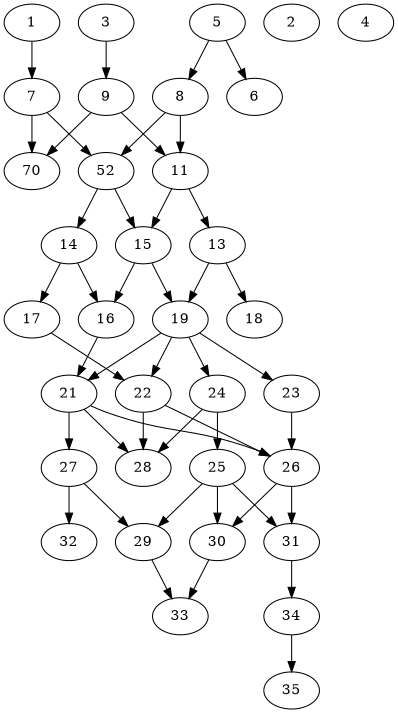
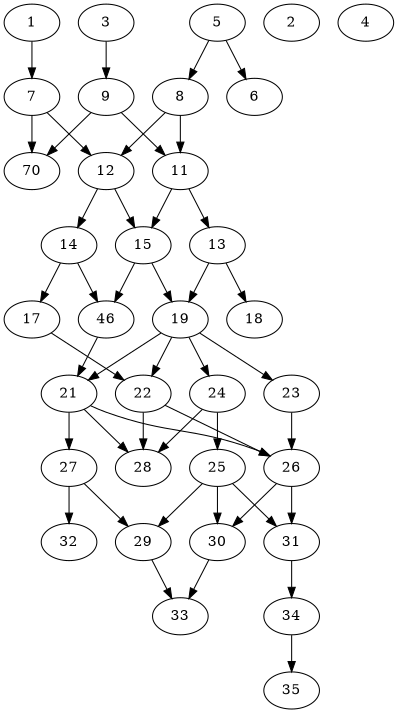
node "52": label "52" -> "12"
node "16": label "16" -> "46"
